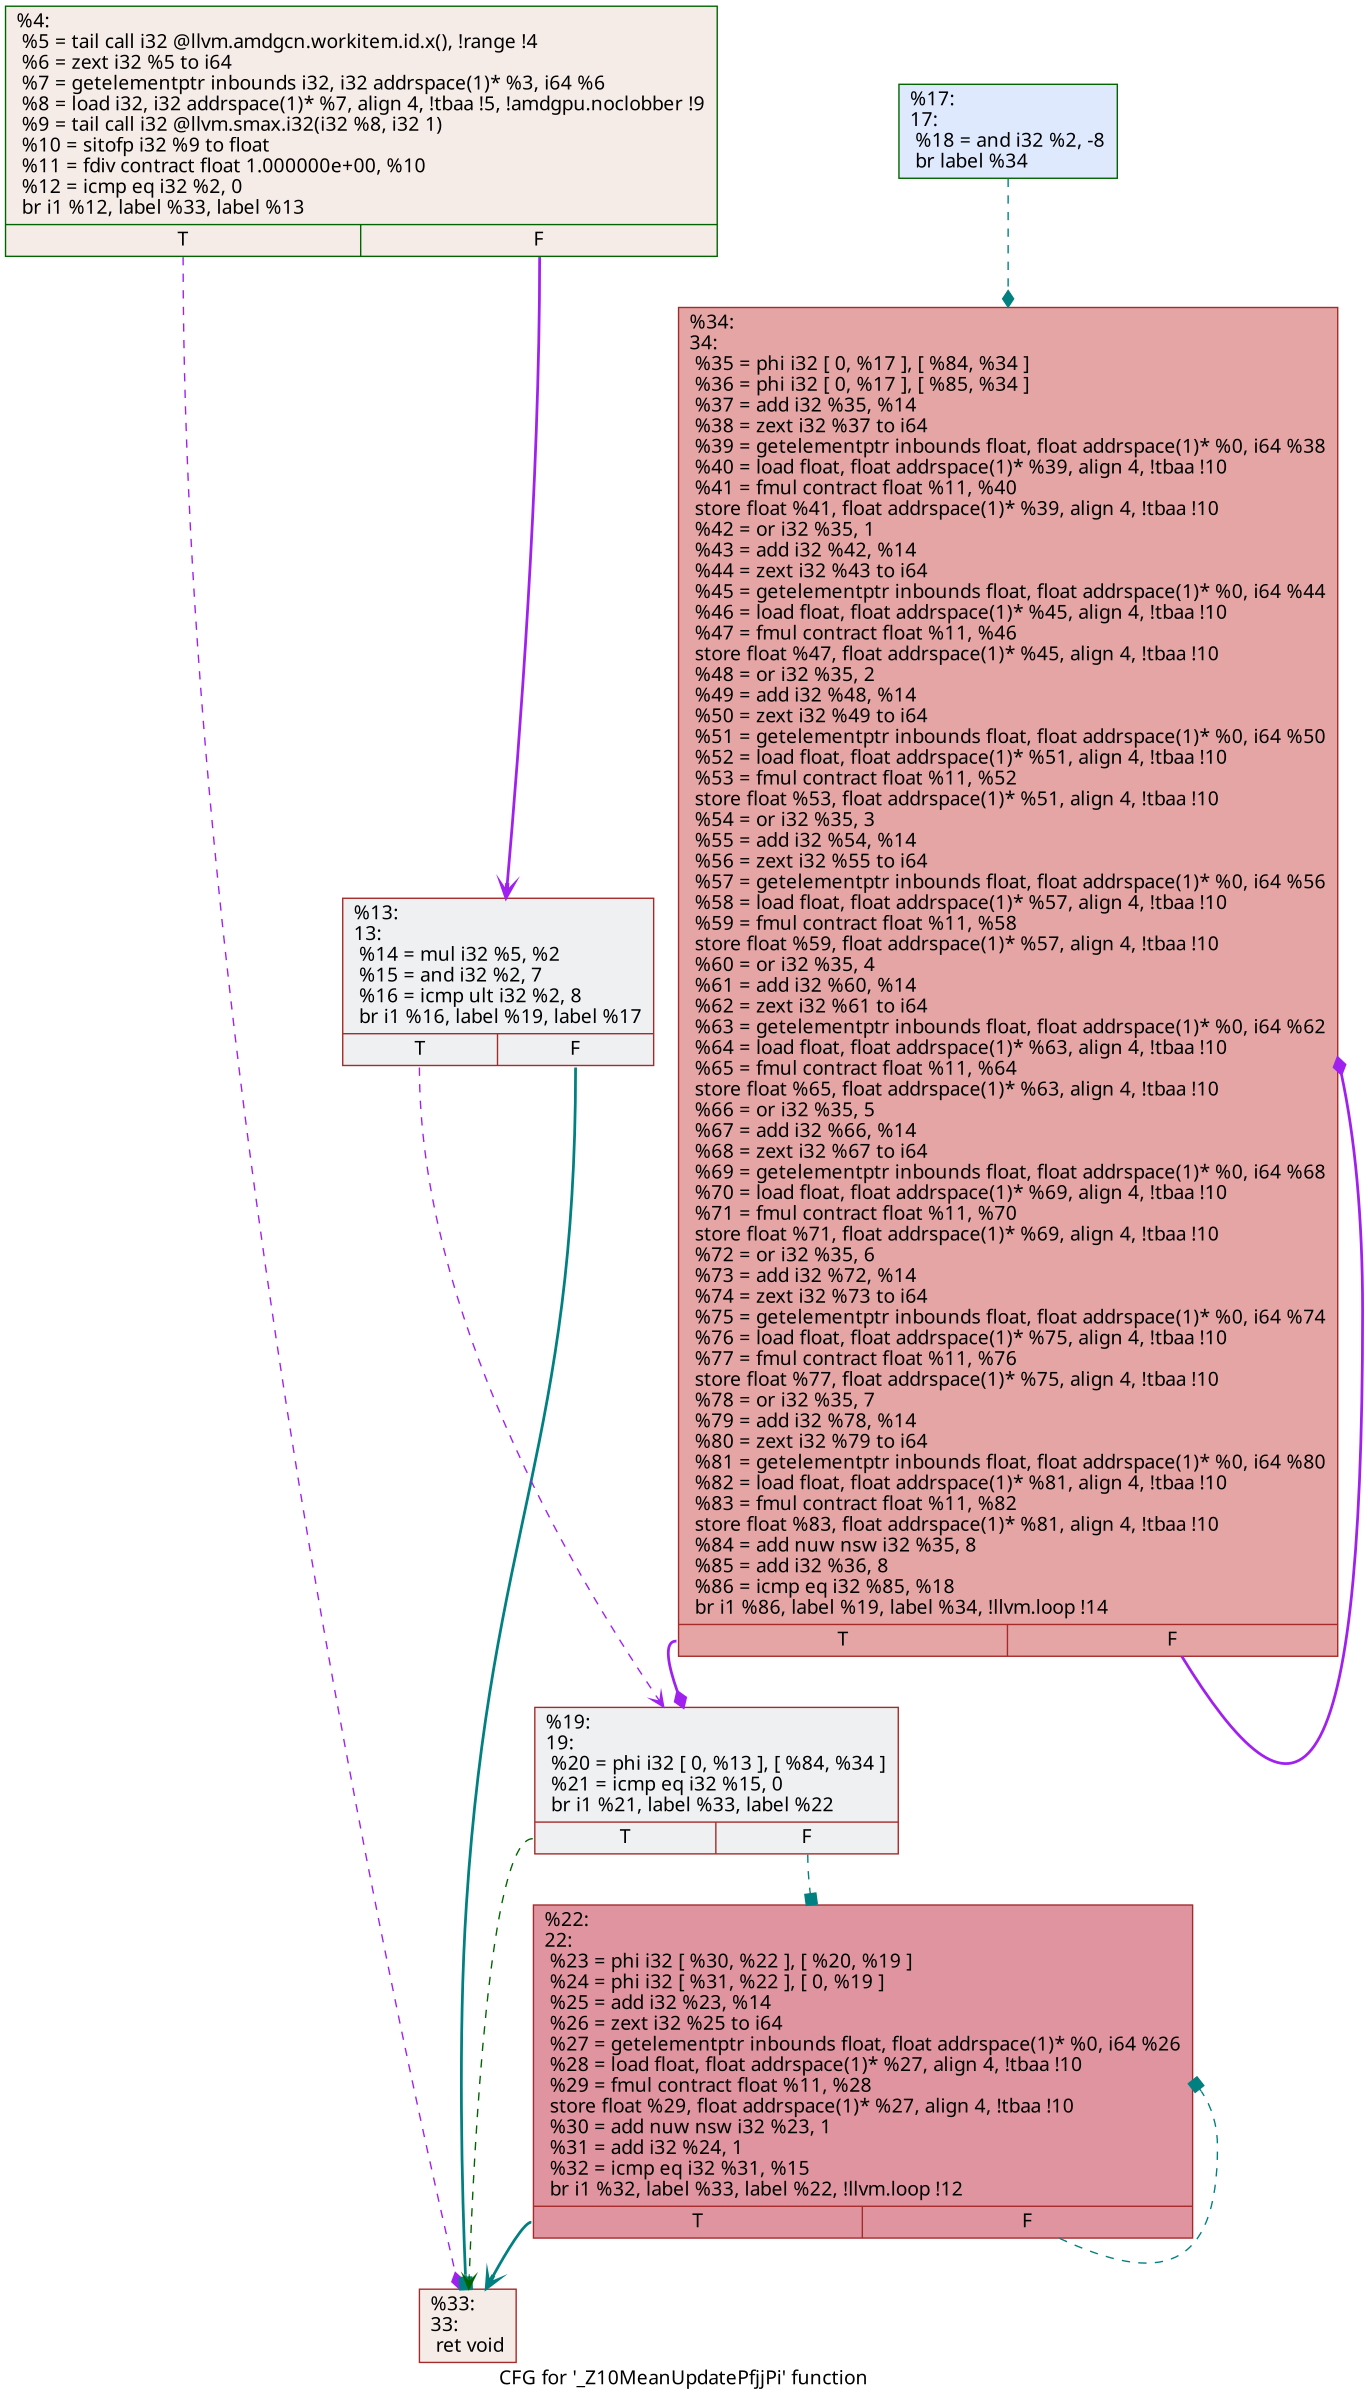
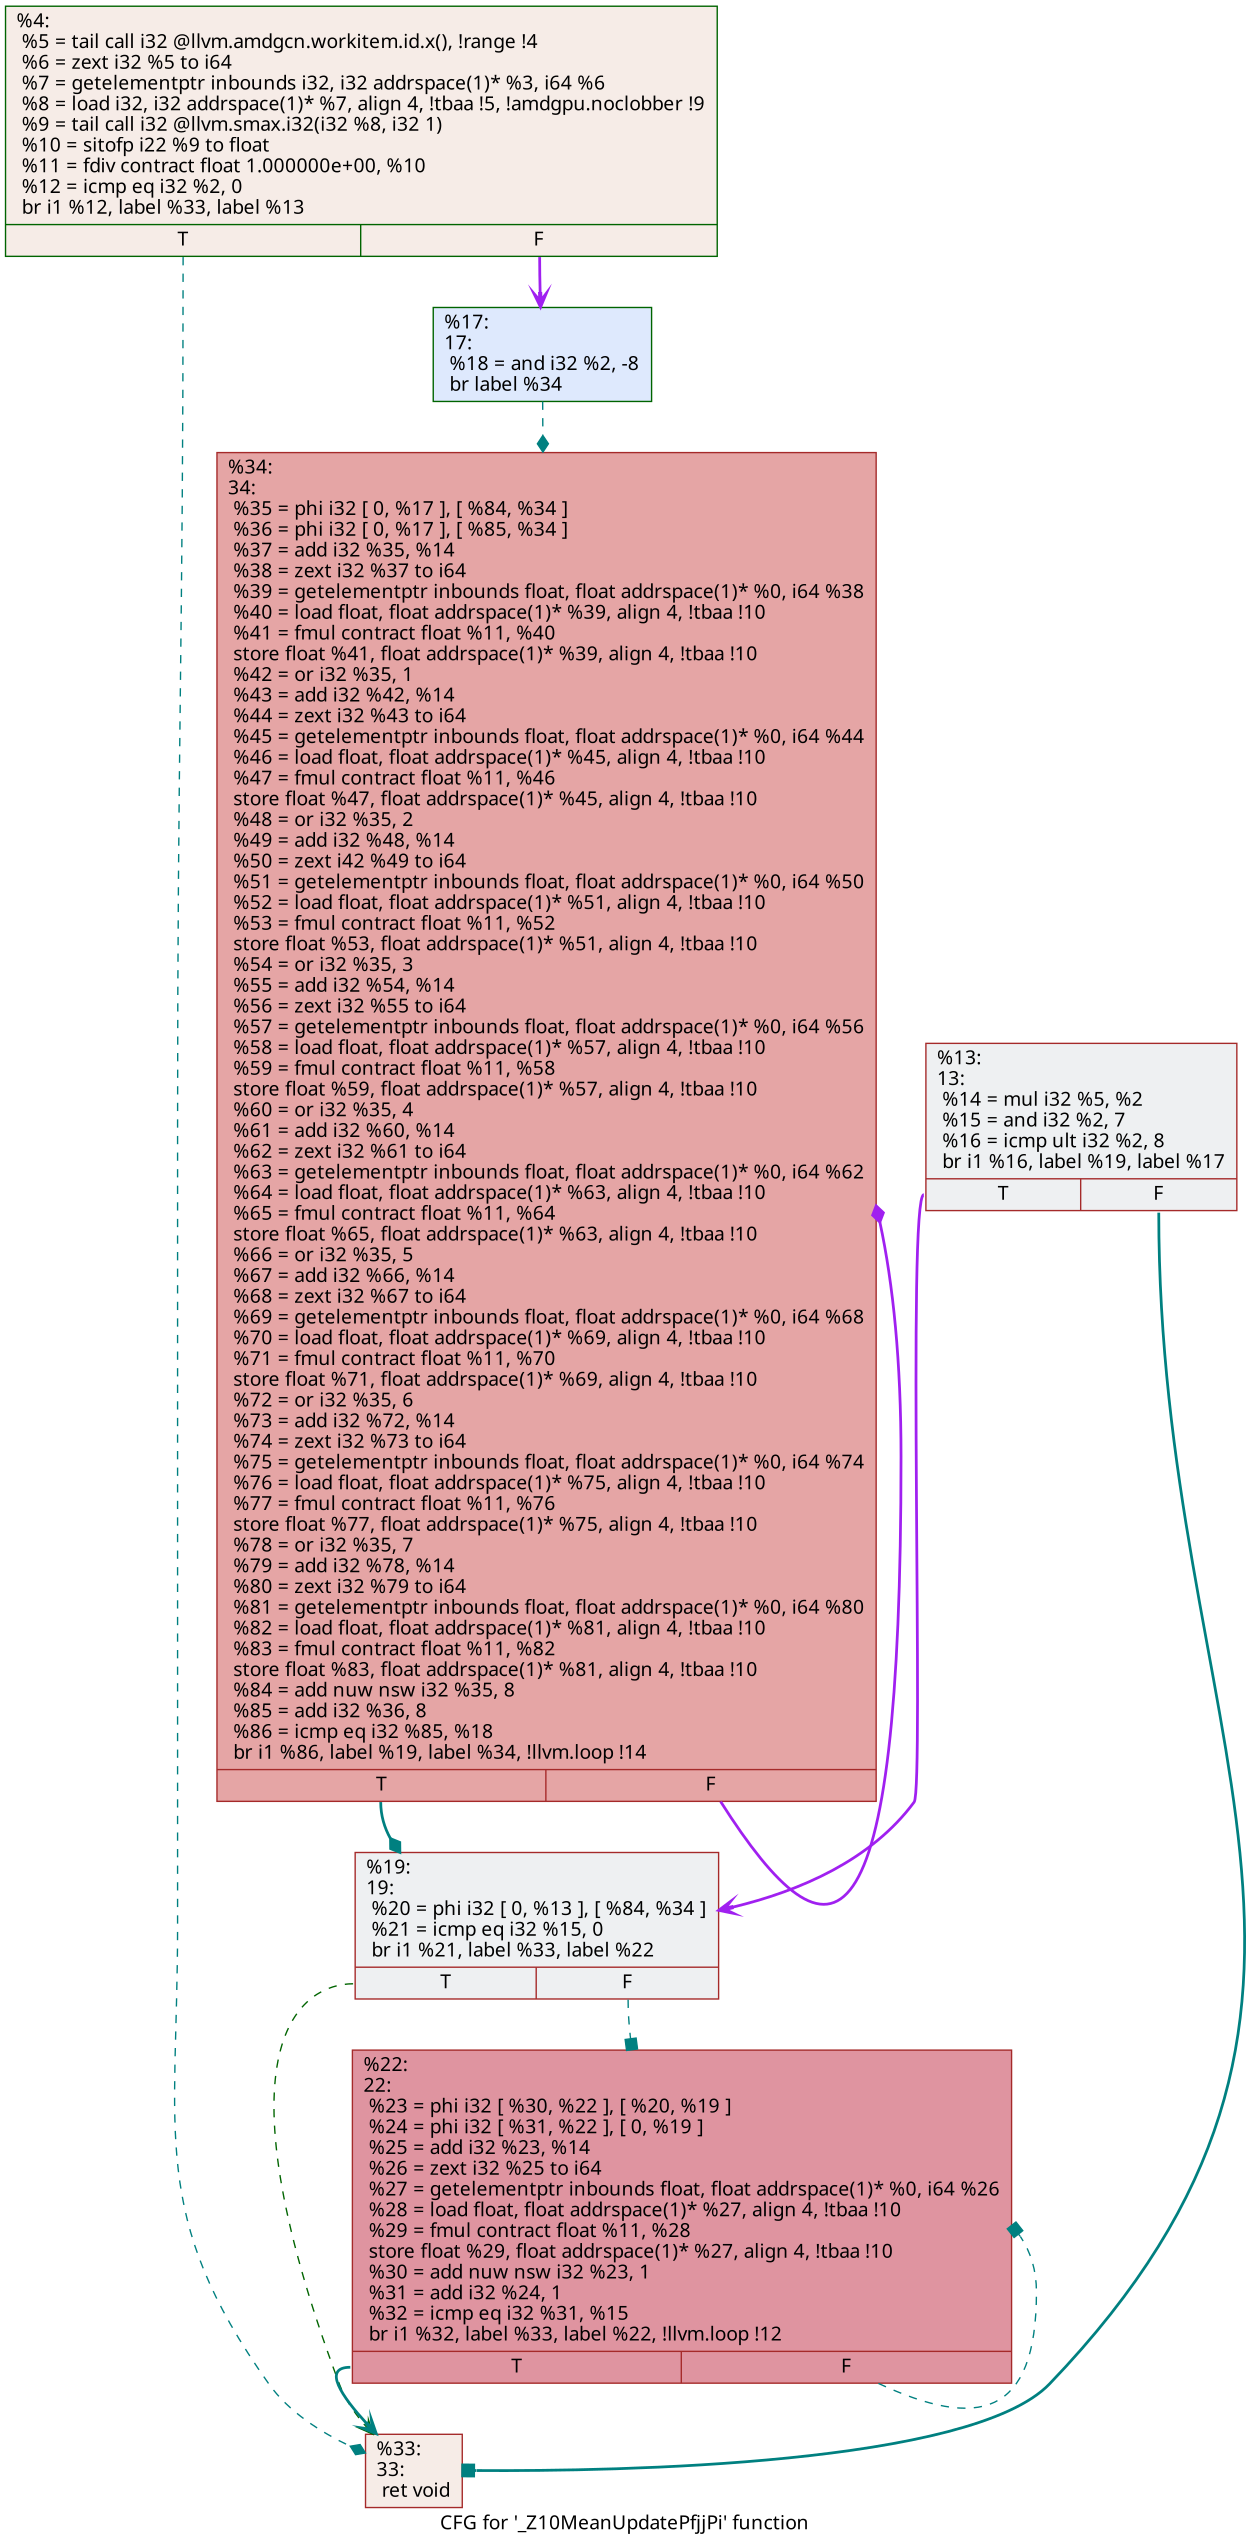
node "%4:": text "%10 = sitofp i32 %9 to float" -> "%10 = sitofp i22 %9 to float"
edge "%4:" -> "%13:": now "%4:" -> "%17:"
node "%34:": text "%50 = zext i32 %49 to i64" -> "%50 = zext i42 %49 to i64"
edge "%4:" -> "%33:": color purple -> teal
edge "%13:" -> "%19:": style dashed -> bold
edge "%34:" -> "%19:": color purple -> teal
